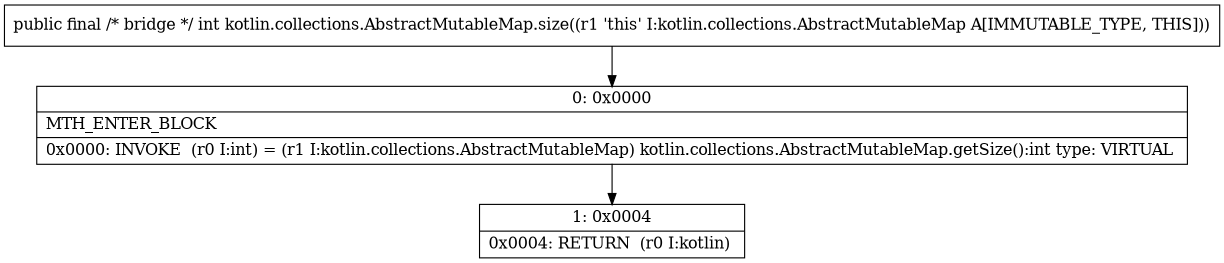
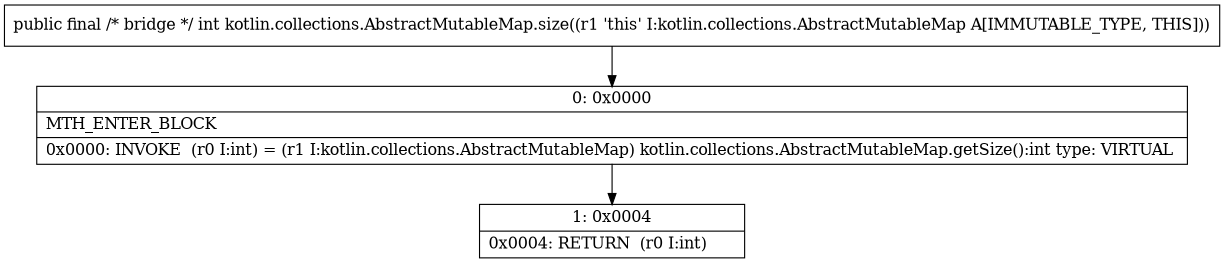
node "1: 0x0004": text "0x0004: RETURN  (r0 I:kotlin)" -> "0x0004: RETURN  (r0 I:int)"
